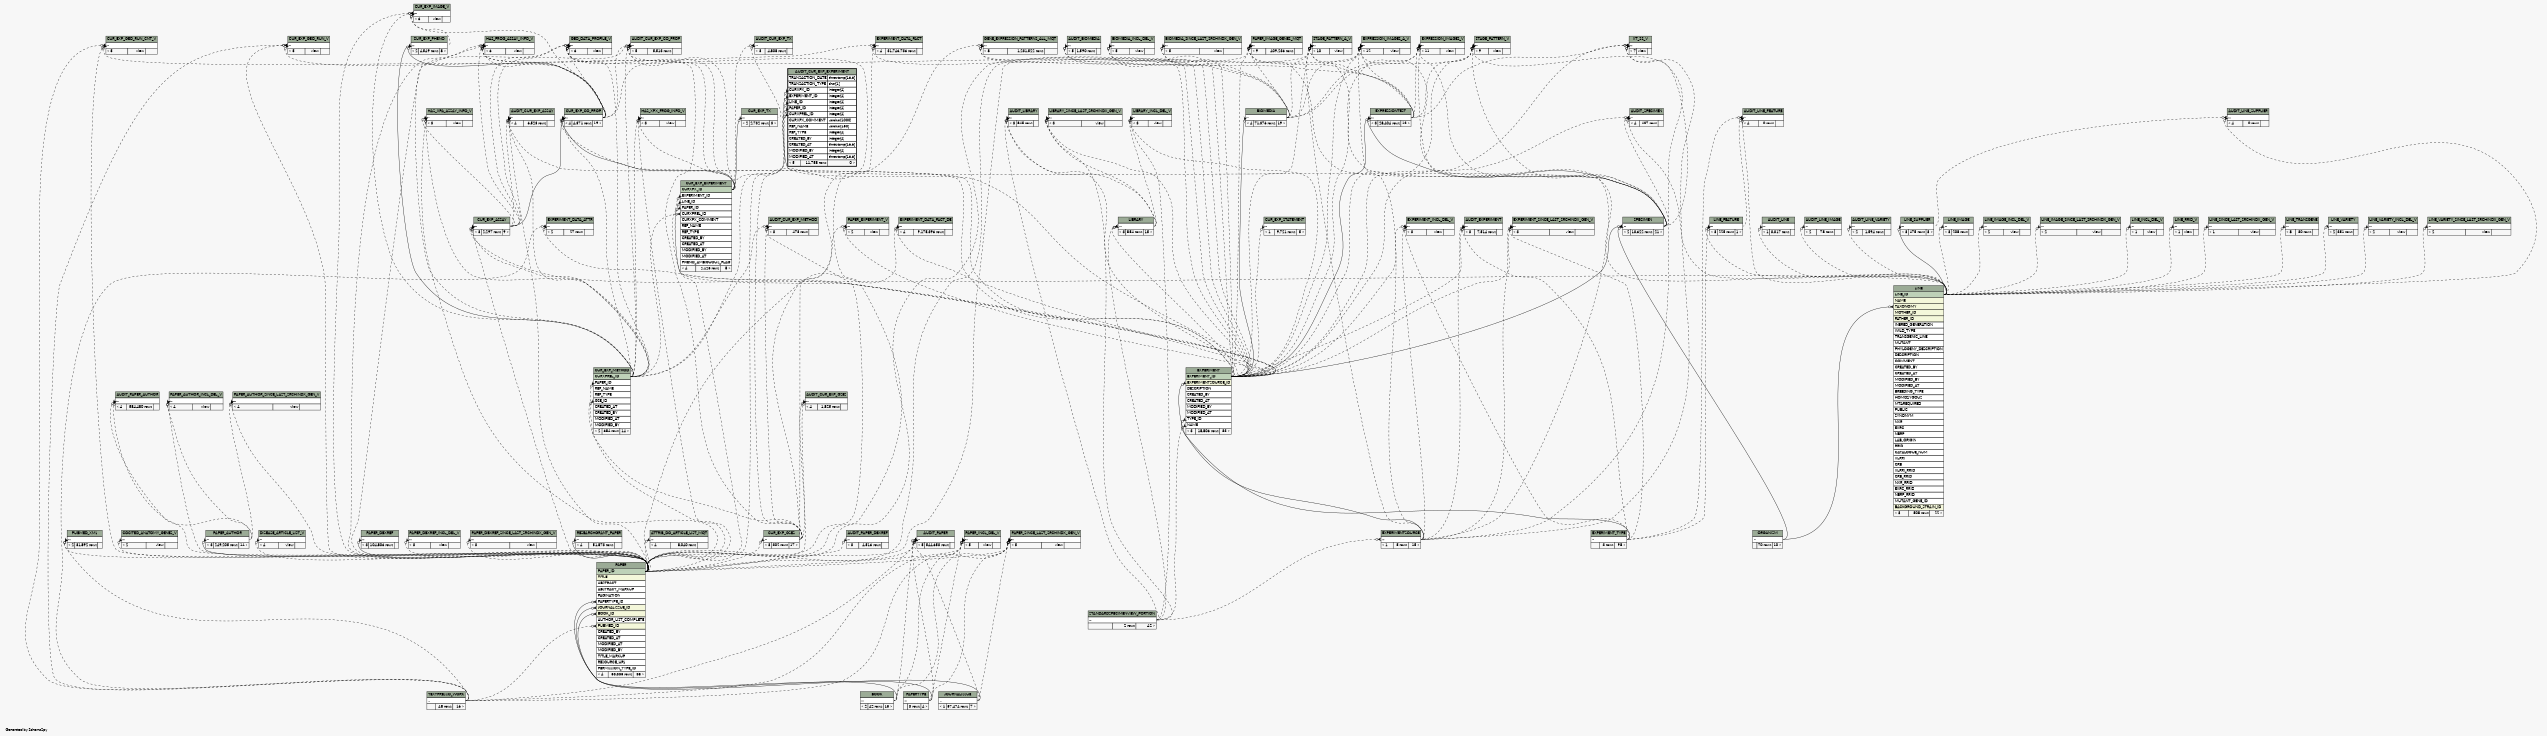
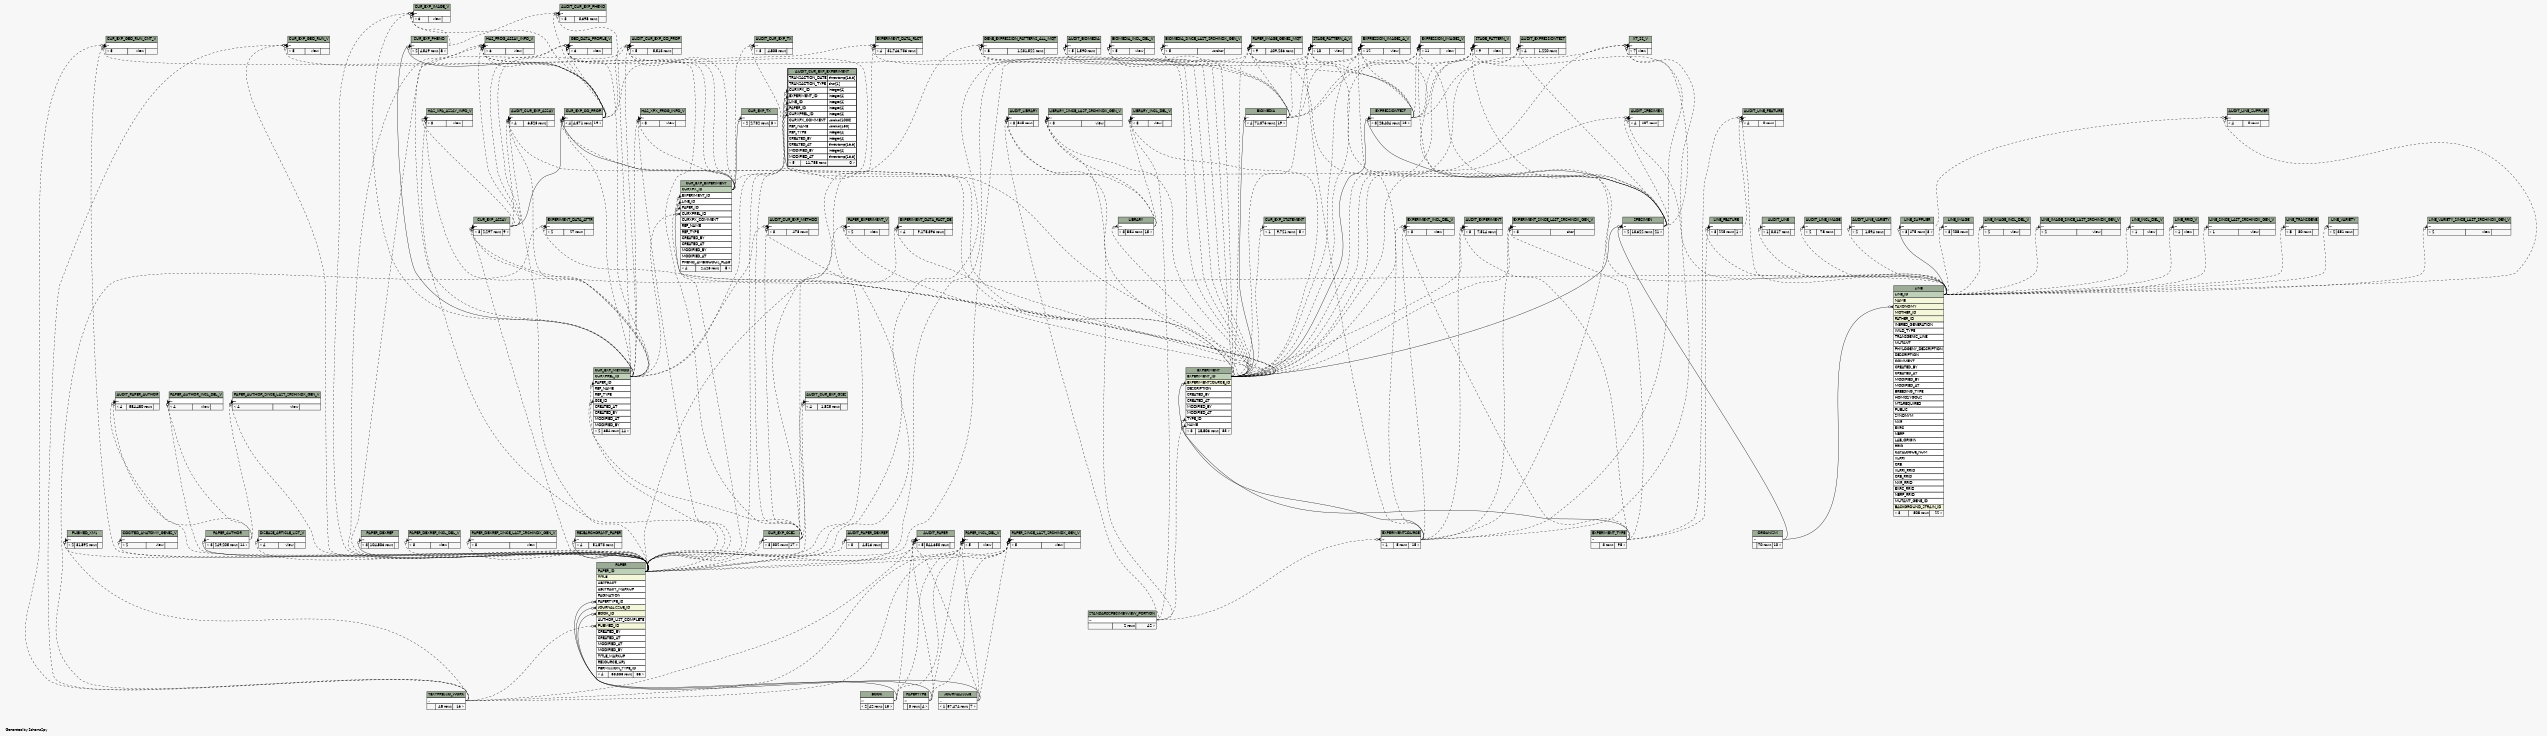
node "AUDIT_CUR_EXP_PHENO": added
node "AUDIT_EXPRESSIONTEST": added
node "BIOMEDIA_SINCE_LAST_SRCHINDX_GEN_V": text "view" -> "varchar"
node "LINE_VARIETY_INCL_DEL_V": removed
node "EXPERIMENT_SINCE_LAST_SRCHINDX_GEN_V": text "view" -> "char"
edge "STANDARDSPECIMENVIEW_PORTION" -> "LIBRARY": removed
node "ATTRIB_DO_ARTICLE_LIST_MQT": removed
edge "JOURNALISSUE" -> "PAPER_INCL_DEL_V": added
